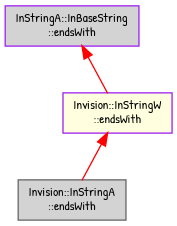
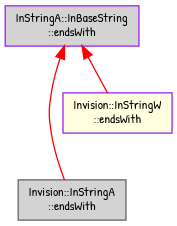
edge "Invision::InStringA ::endsWith" -> "Invision::InStringW ::endsWith": now "Invision::InStringA ::endsWith" -> "InStringA::InBaseString ::endsWith"
